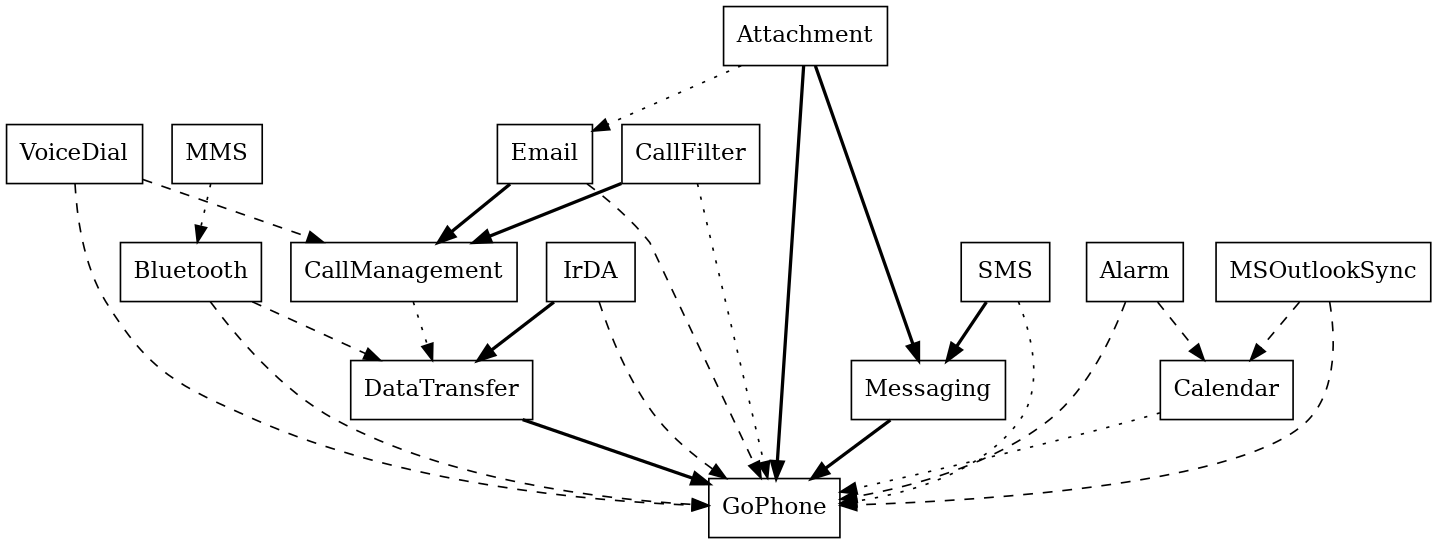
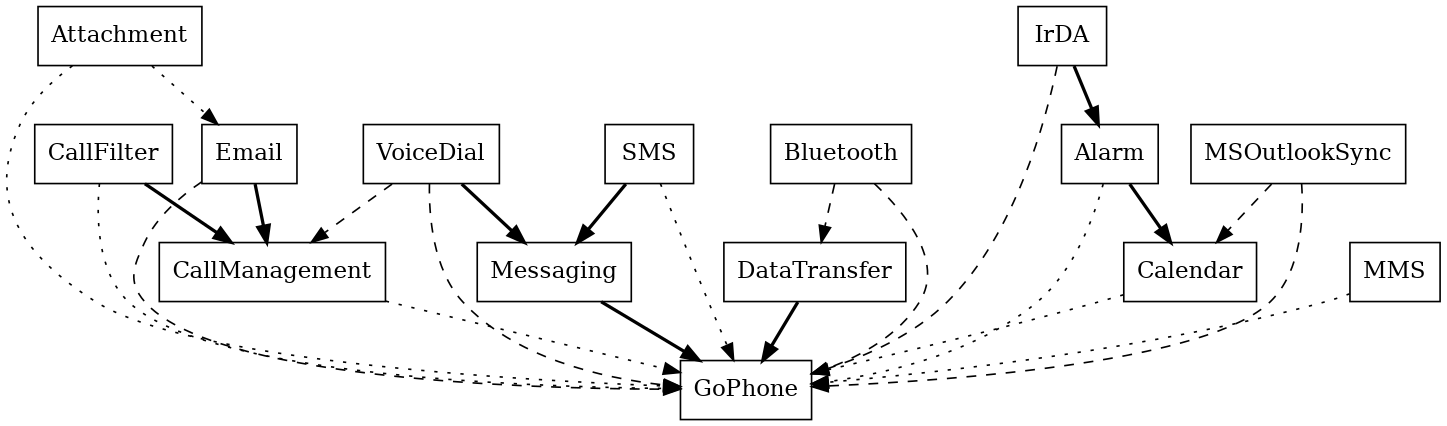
edge "Attachment" -> "Messaging": now "VoiceDial" -> "Messaging"
edge "MMS" -> "Bluetooth": now "MMS" -> "GoPhone"
edge "Attachment" -> "GoPhone": style bold -> dotted
edge "CallManagement" -> "DataTransfer": now "CallManagement" -> "GoPhone"
edge "Alarm" -> "Calendar": style dashed -> bold
edge "IrDA" -> "DataTransfer": now "IrDA" -> "Alarm"
edge "Alarm" -> "GoPhone": style dashed -> dotted
